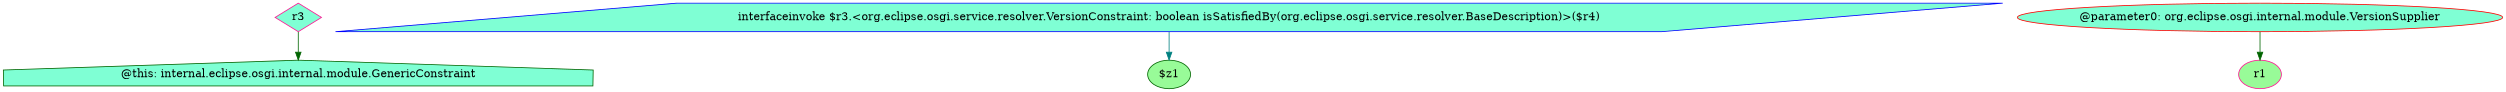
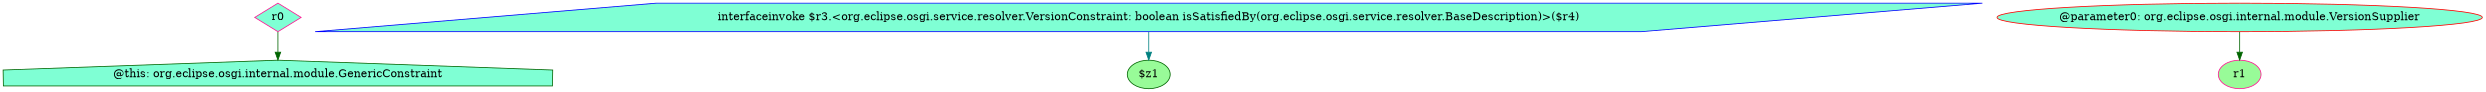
node "r3": label "r3" -> "r0"
node "@this: internal.eclipse.osgi.internal.module.GenericConstraint": label "@this: internal.eclipse.osgi.internal.module.GenericConstraint" -> "@this: org.eclipse.osgi.internal.module.GenericConstraint"
